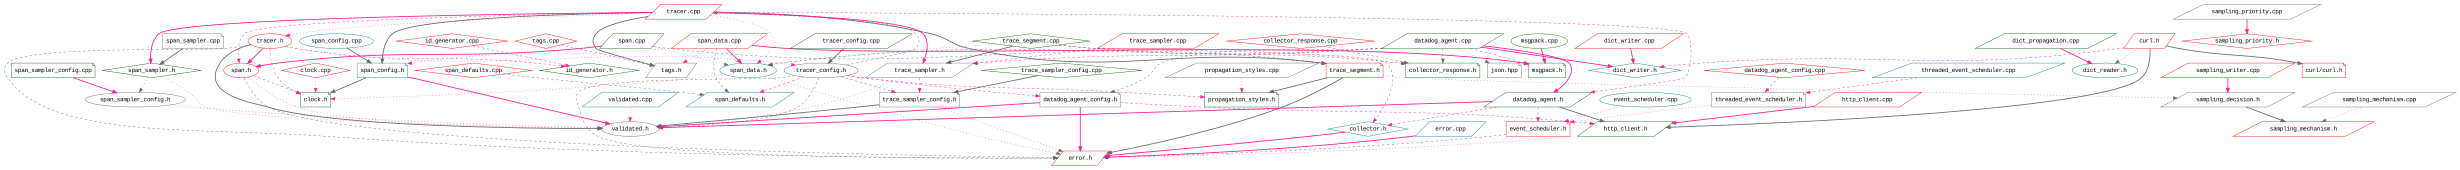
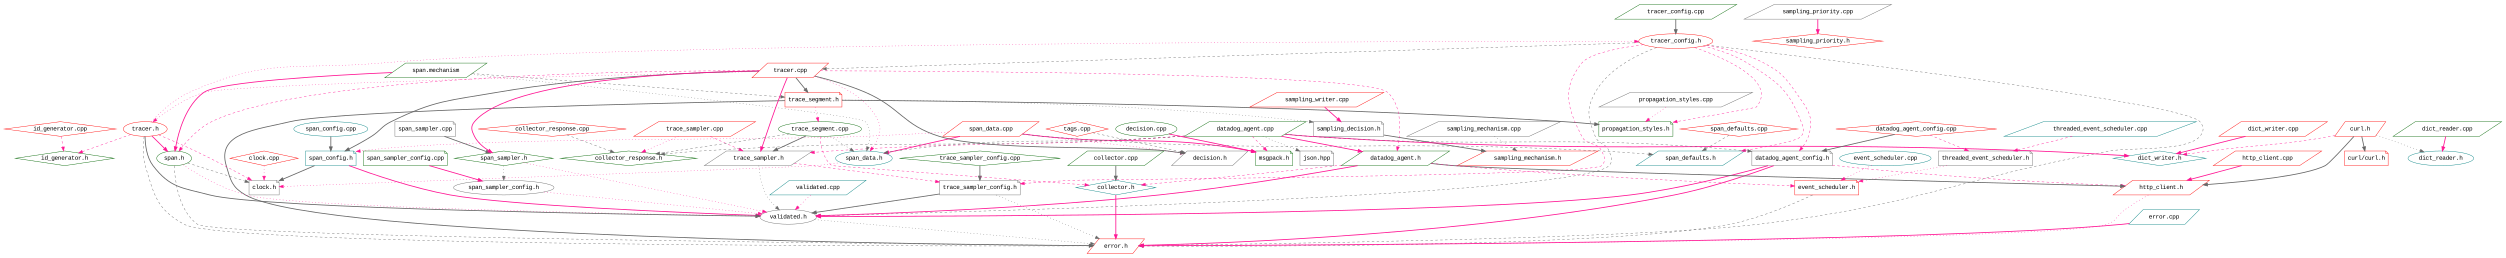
node "span.cpp": label "span.cpp" -> "span.mechanism"
node "trace_segment.cpp": shape diamond -> ellipse
node "msgpack.cpp": label "msgpack.cpp" -> "decision.cpp"
node "dict_propagation.cpp": label "dict_propagation.cpp" -> "dict_reader.cpp"
edge "trace_segment.cpp" -> "trace_segment.h": reversed
node "span.h": color red -> darkgreen
node "tags.h": label "tags.h" -> "decision.h"
node "tracer_config.h": color gray40 -> red
node "collector_response.h": shape note -> diamond
node "clock.h": color darkgreen -> gray40
node "sampling_decision.h": shape parallelogram -> note
edge "span_data.h" -> "error.h": now "validated.h" -> "error.h"
node "http_client.h": color darkgreen -> red
edge "datadog_agent_config.cpp" -> "datadog_agent_config.h": added
node "collector.cpp": added
